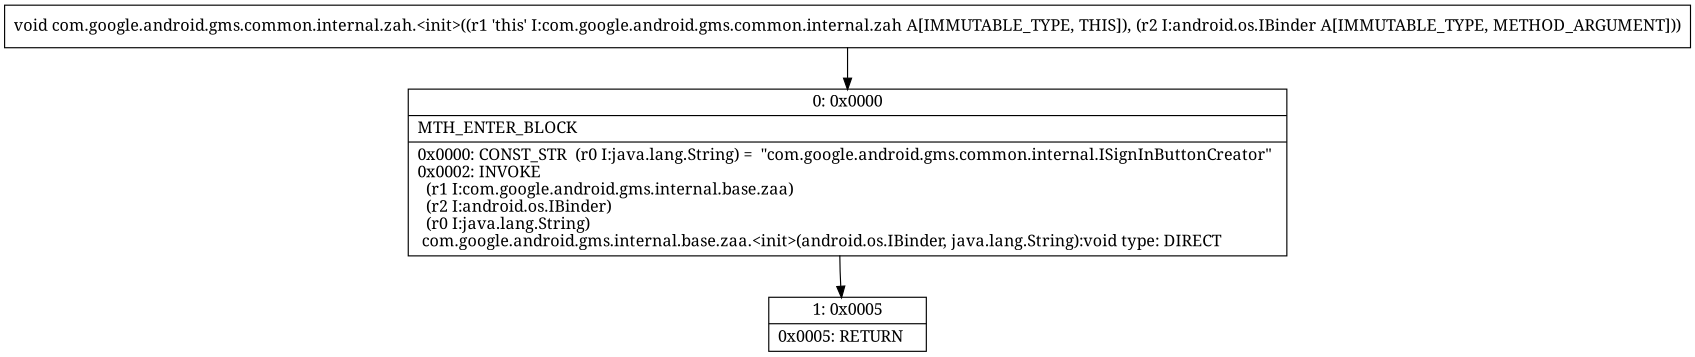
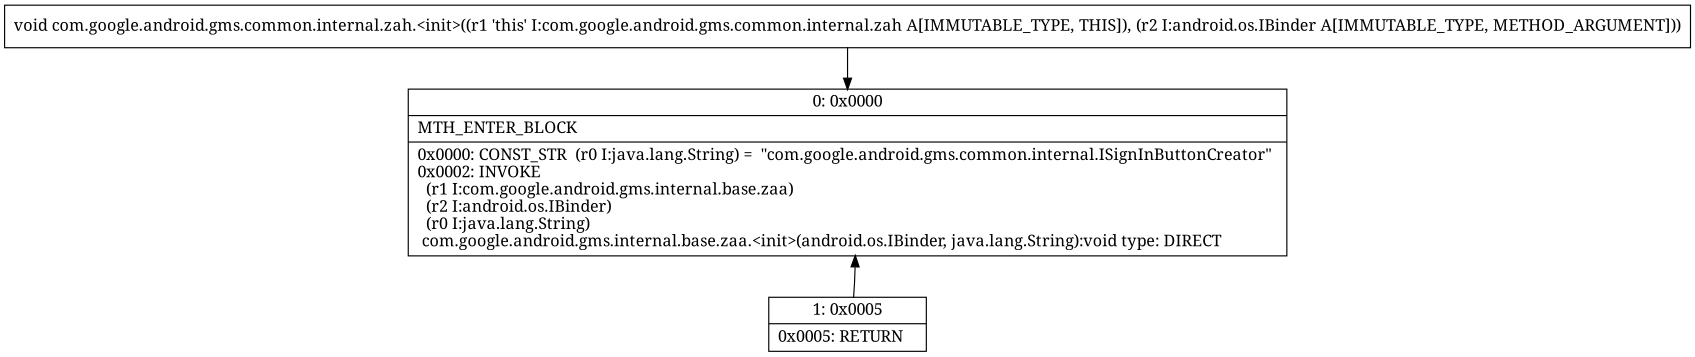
edge "0: 0x0000" -> "1: 0x0005": reversed
